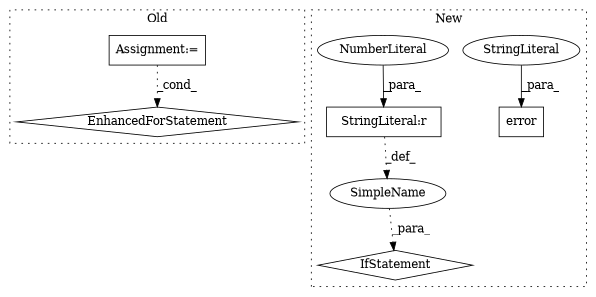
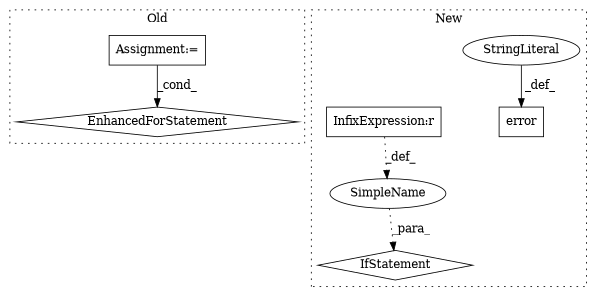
node "NumberLiteral": removed
edge "Assignment:=" -> "EnhancedForStatement": style dotted -> solid
edge "StringLiteral" -> "error": label "_para_" -> "_def_"
node "StringLiteral:r": label "StringLiteral:r" -> "InfixExpression:r"
